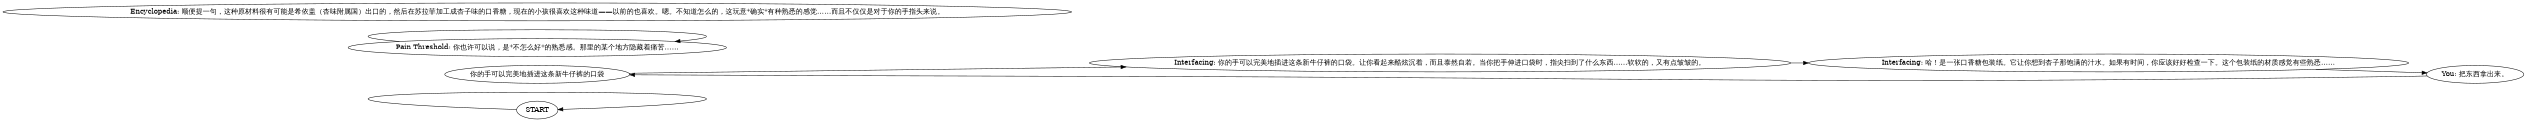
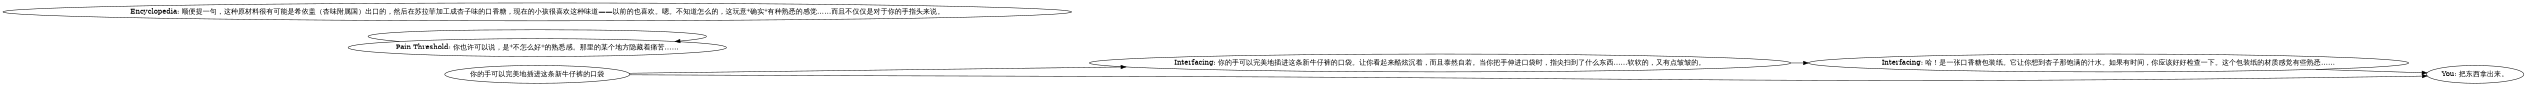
edge "You: 把东西拿出来。" -> "你的手可以完美地插进这条新牛仔裤的口袋": reversed
node "START": removed
